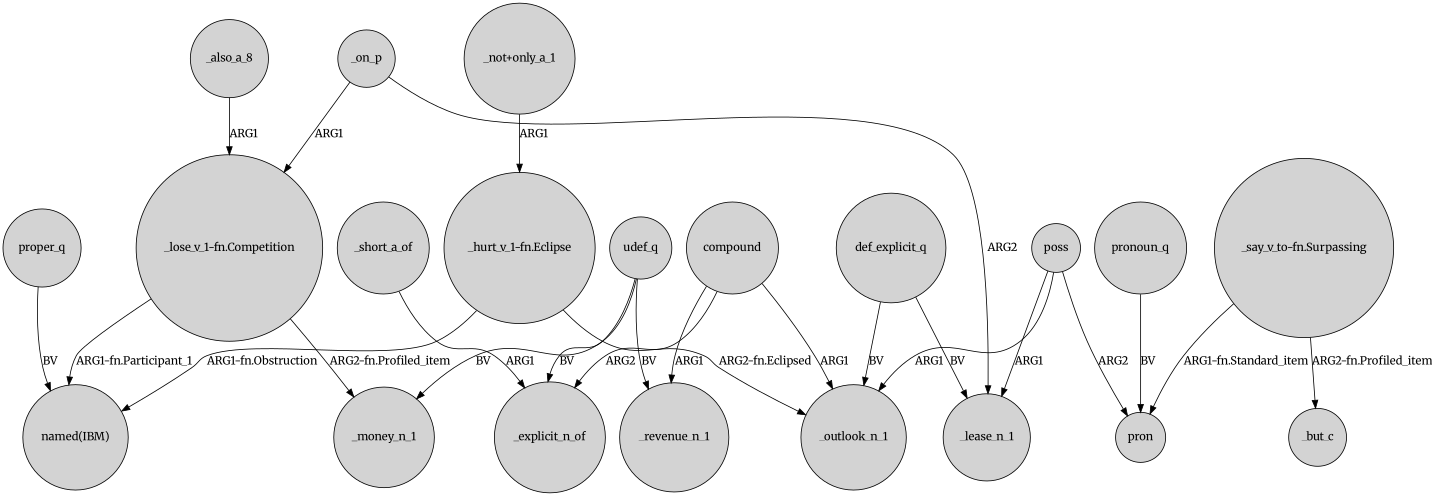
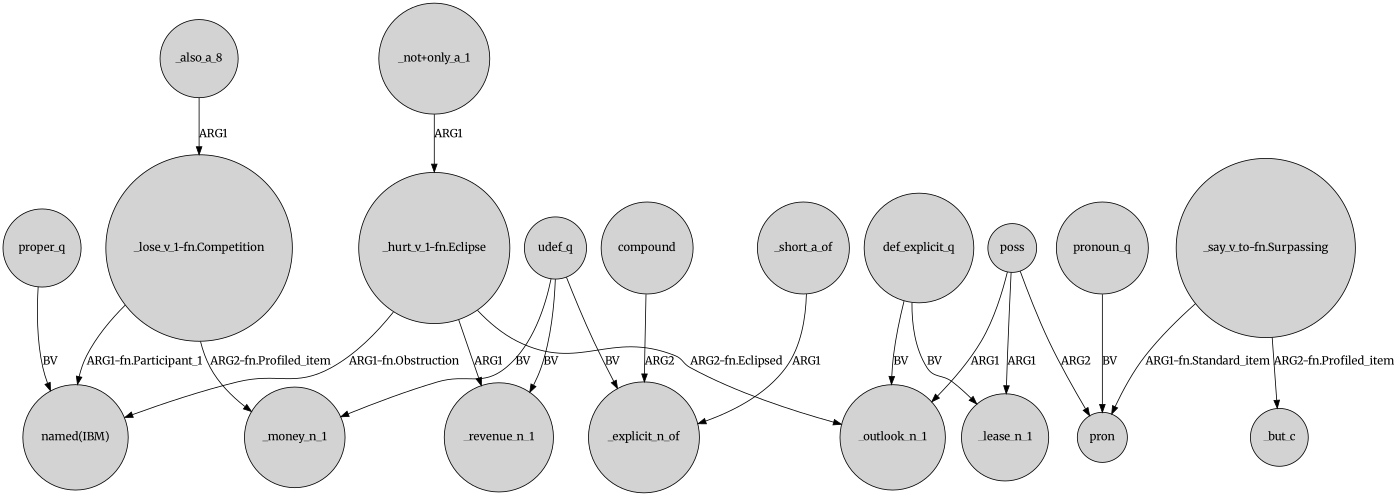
node "_on_p": removed
edge "compound" -> "_revenue_n_1": now "_hurt_v_1-fn.Eclipse" -> "_revenue_n_1"
edge "compound" -> "_outlook_n_1": removed, label "ARG1"
